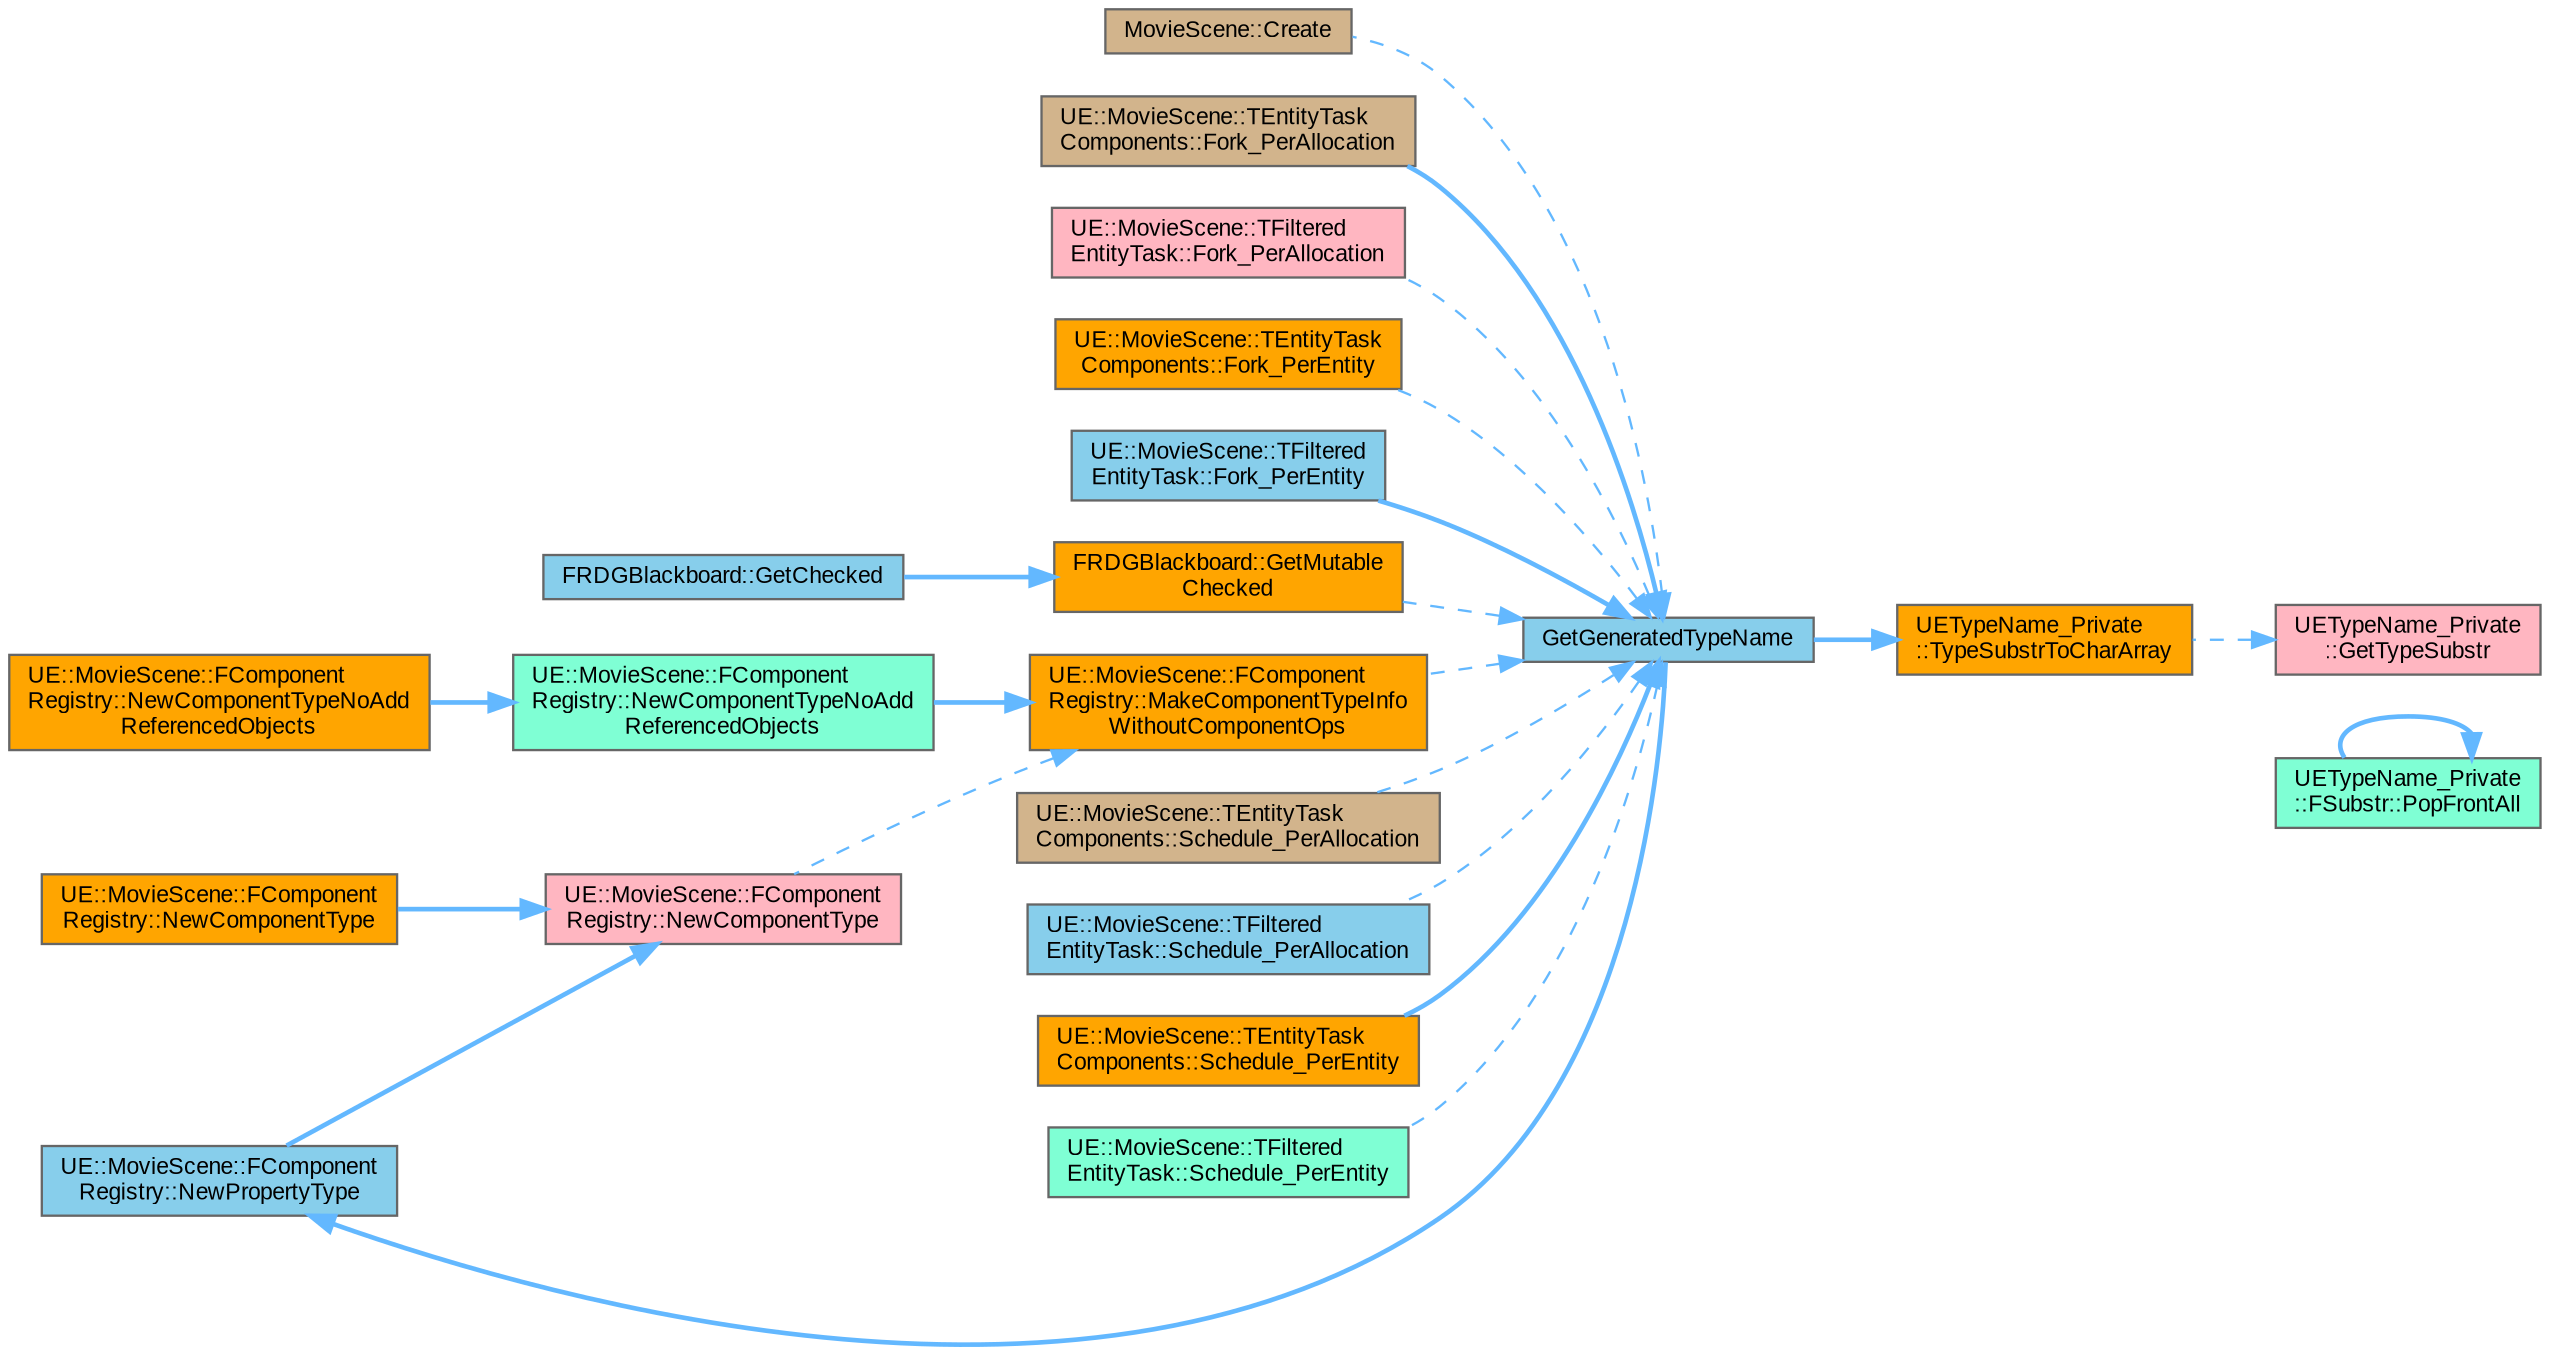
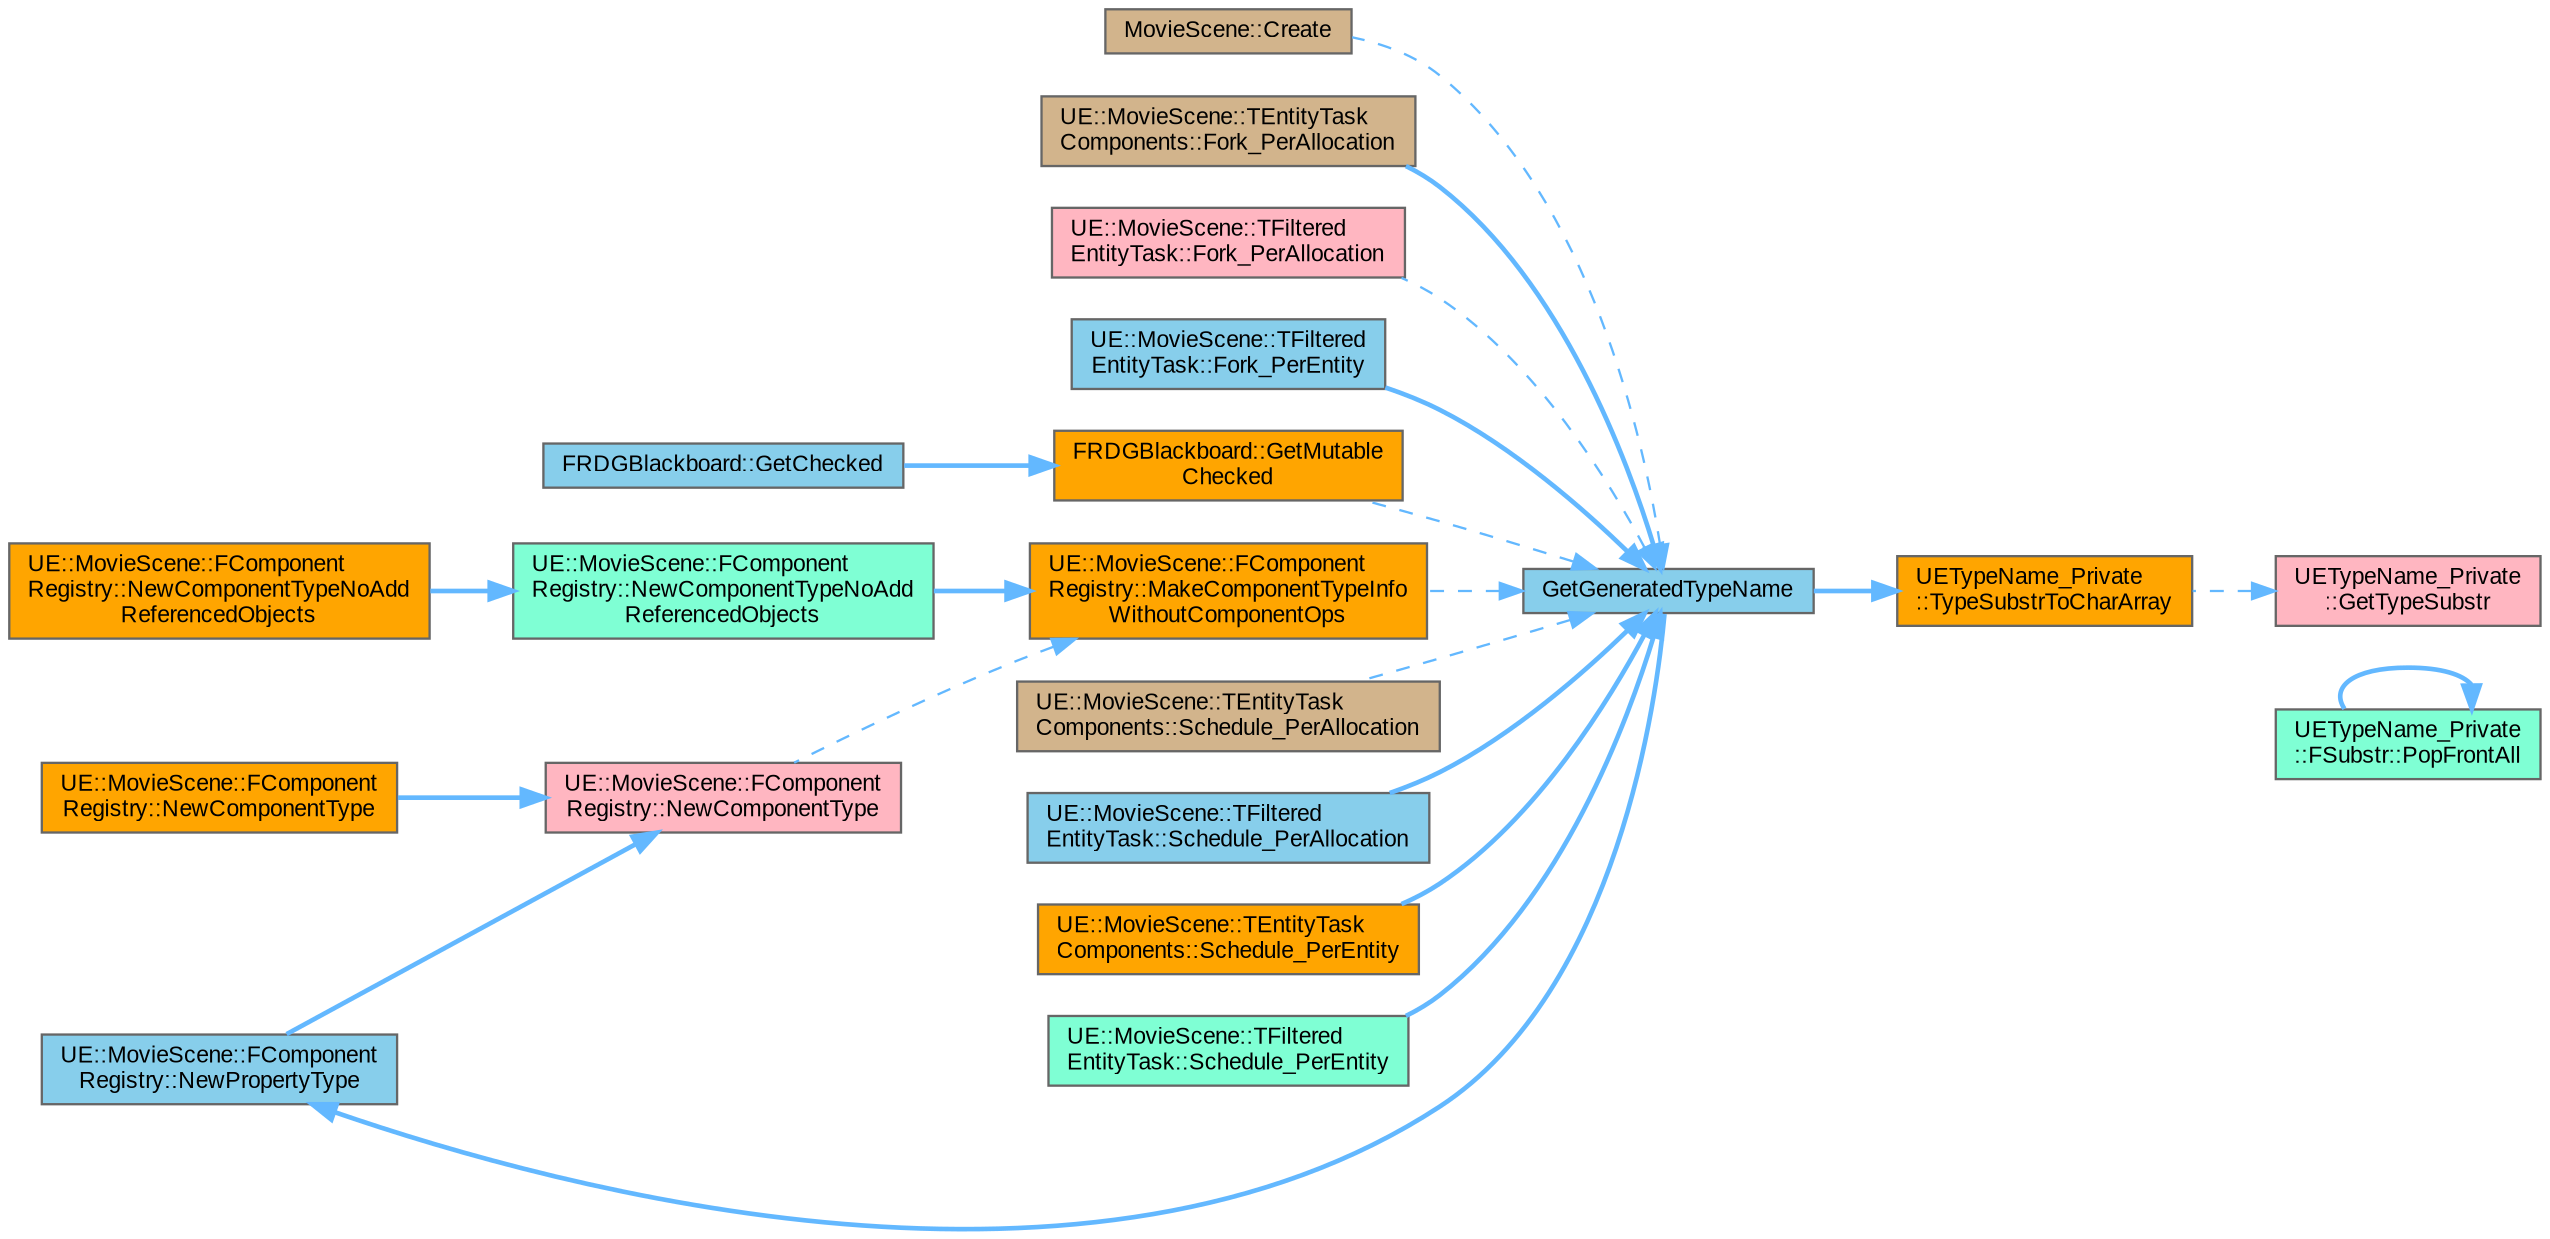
node "UE::MovieScene::TEntityTask Components::Fork_PerEntity": removed
edge "UE::MovieScene::TFiltered EntityTask::Schedule_PerAllocation" -> "GetGeneratedTypeName": style dashed -> bold
edge "UE::MovieScene::TFiltered EntityTask::Schedule_PerEntity" -> "GetGeneratedTypeName": style dashed -> bold
